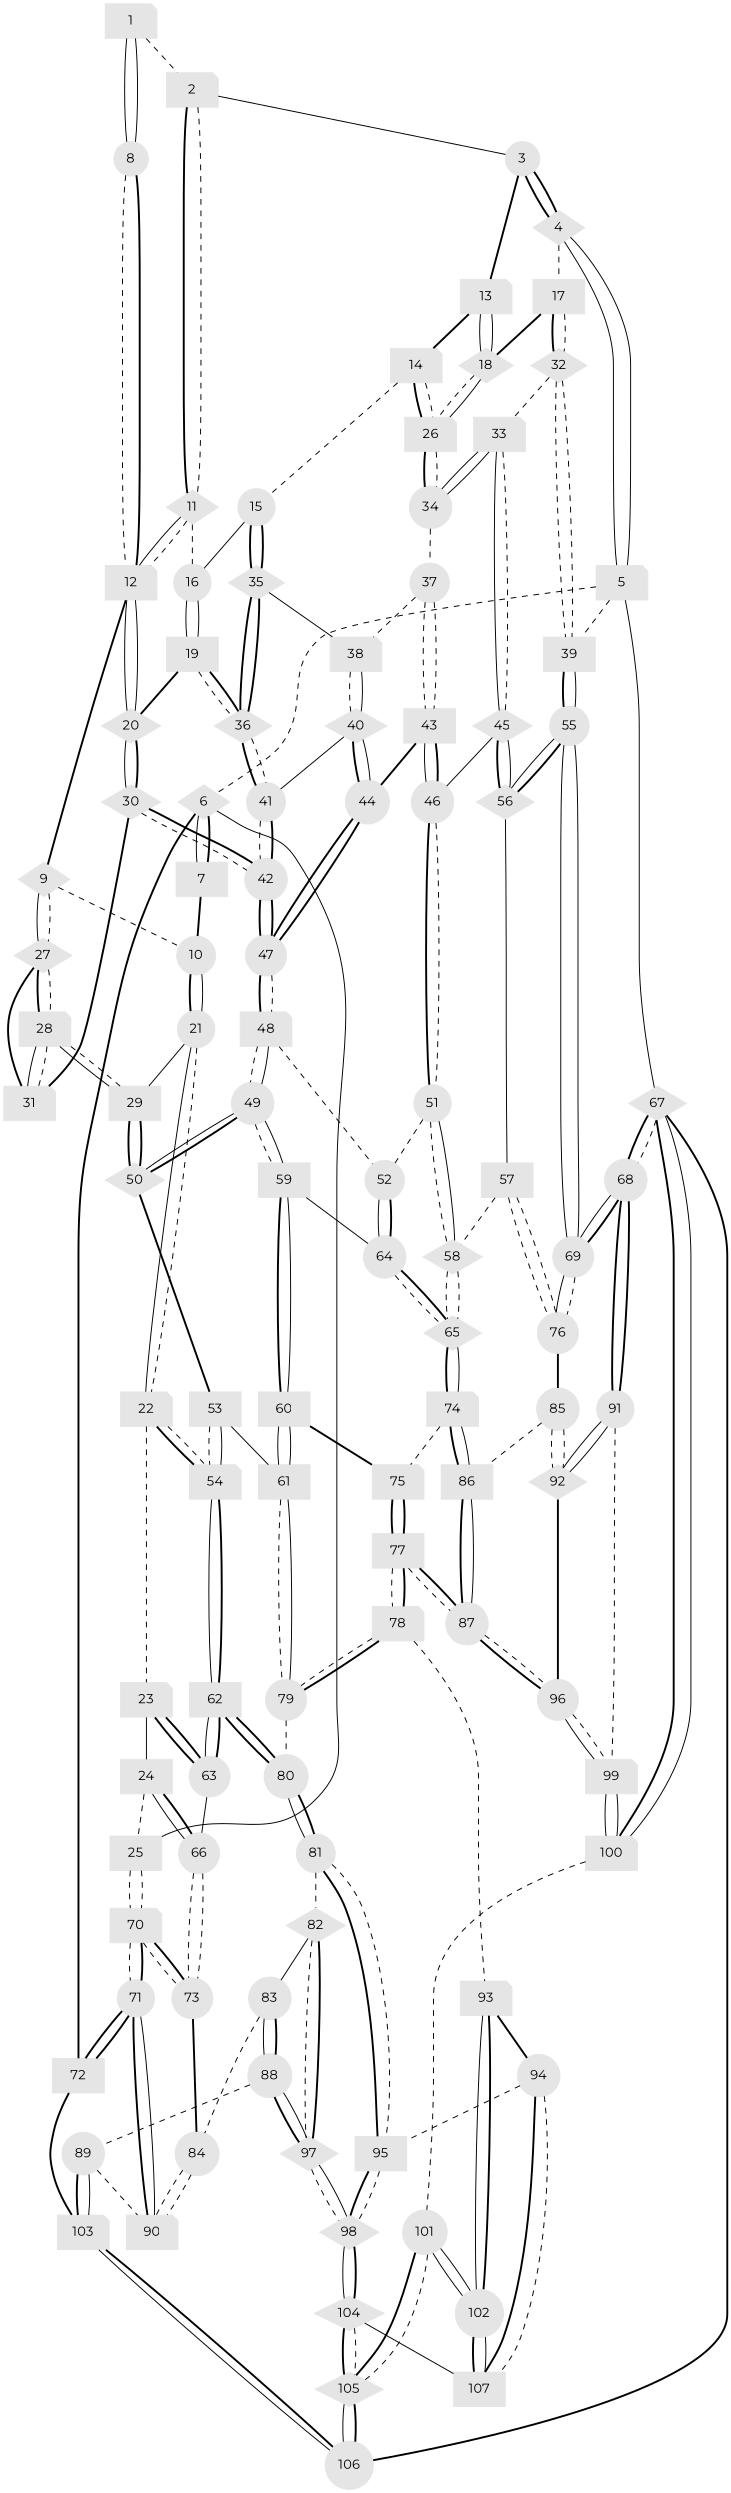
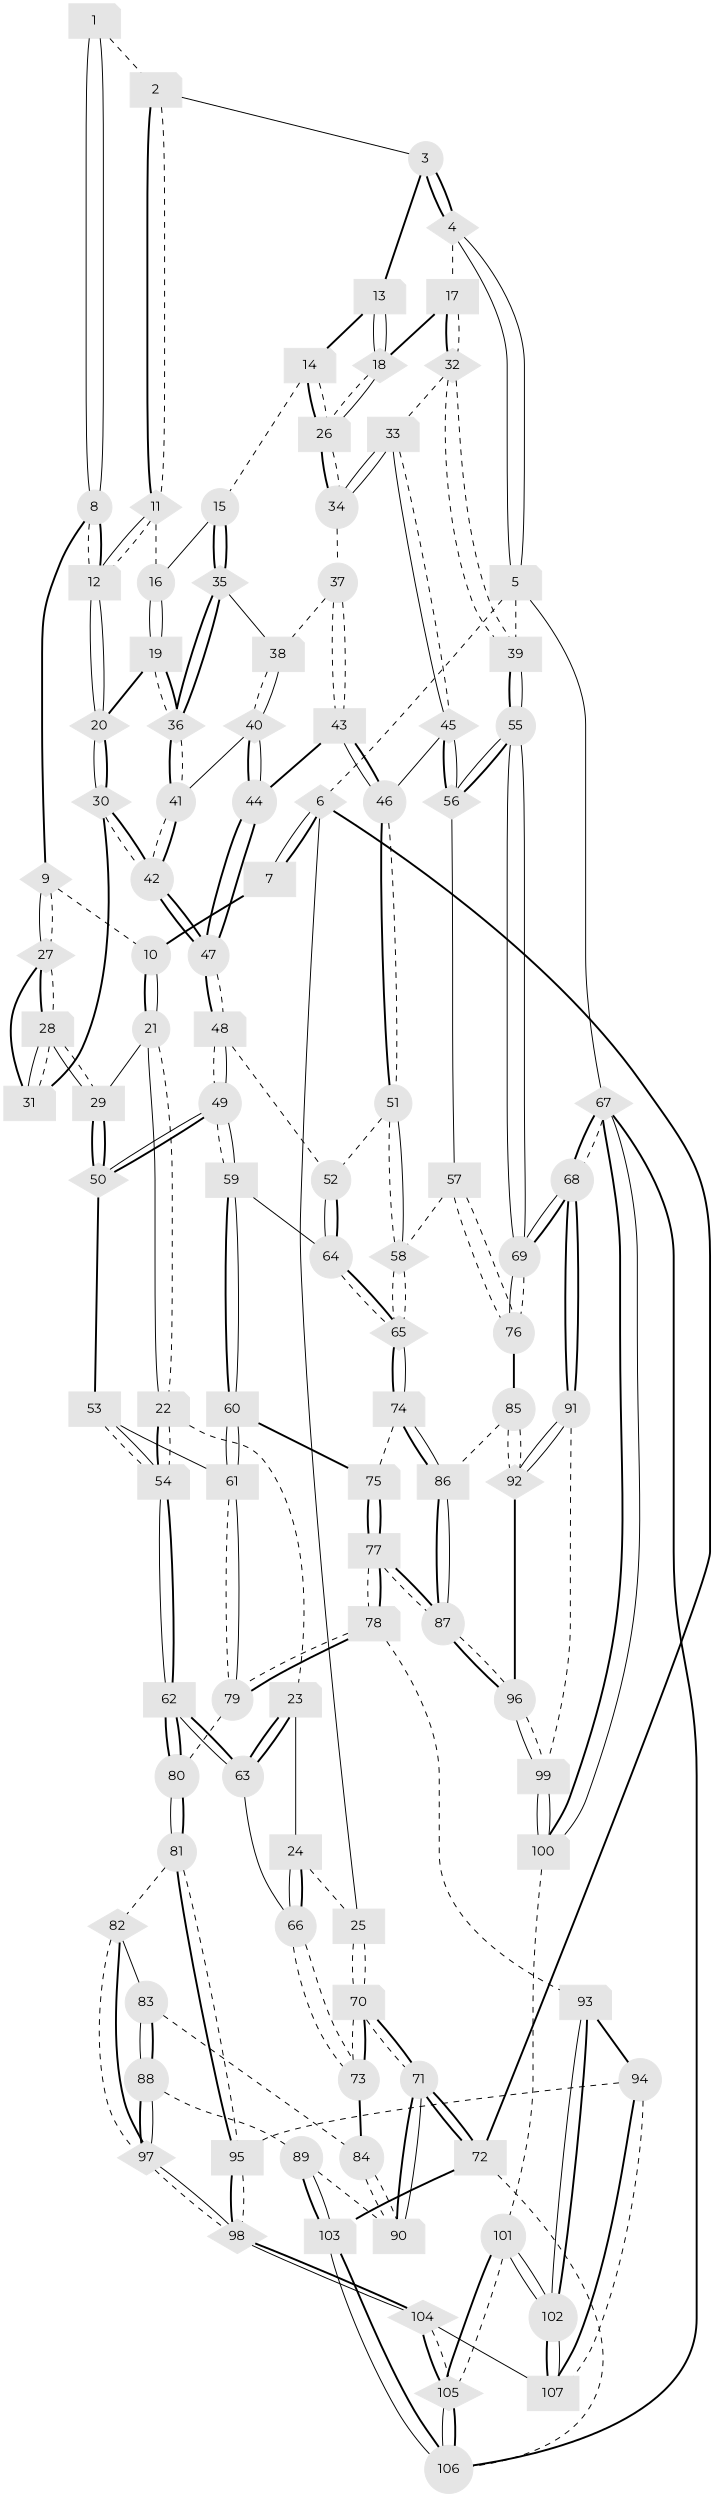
edge "12" -- "9": now "8" -- "9"
edge "72" -- "106": added
